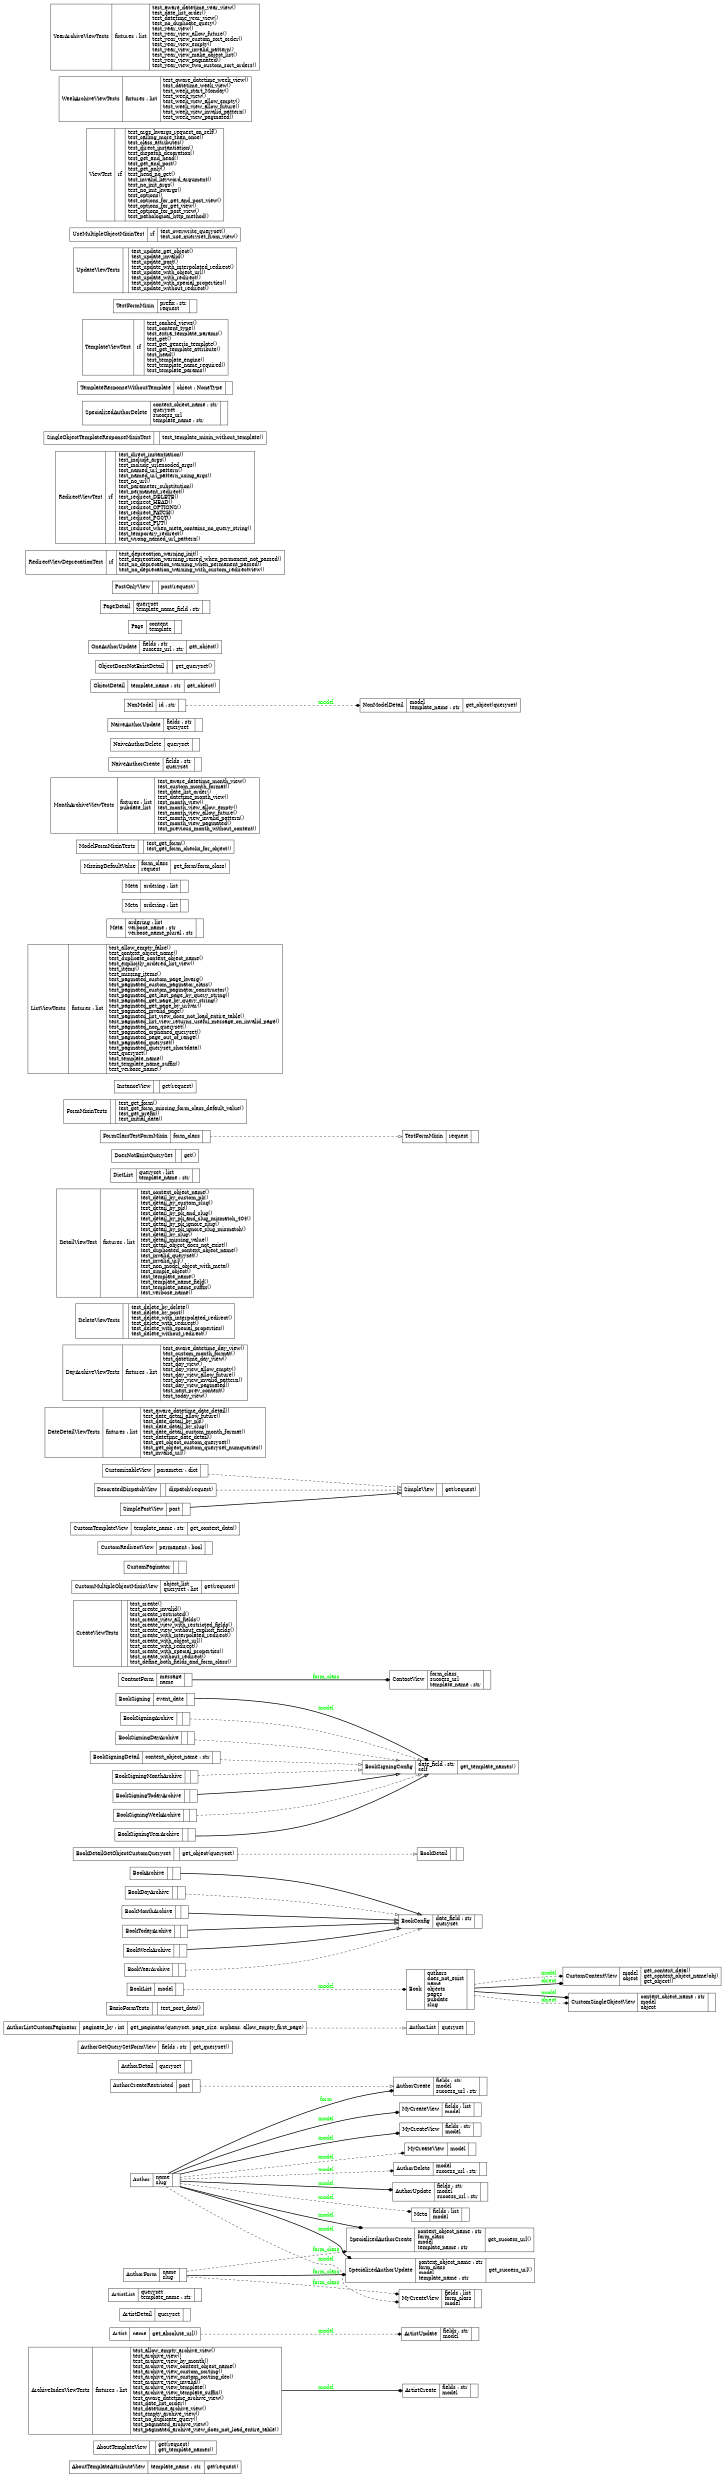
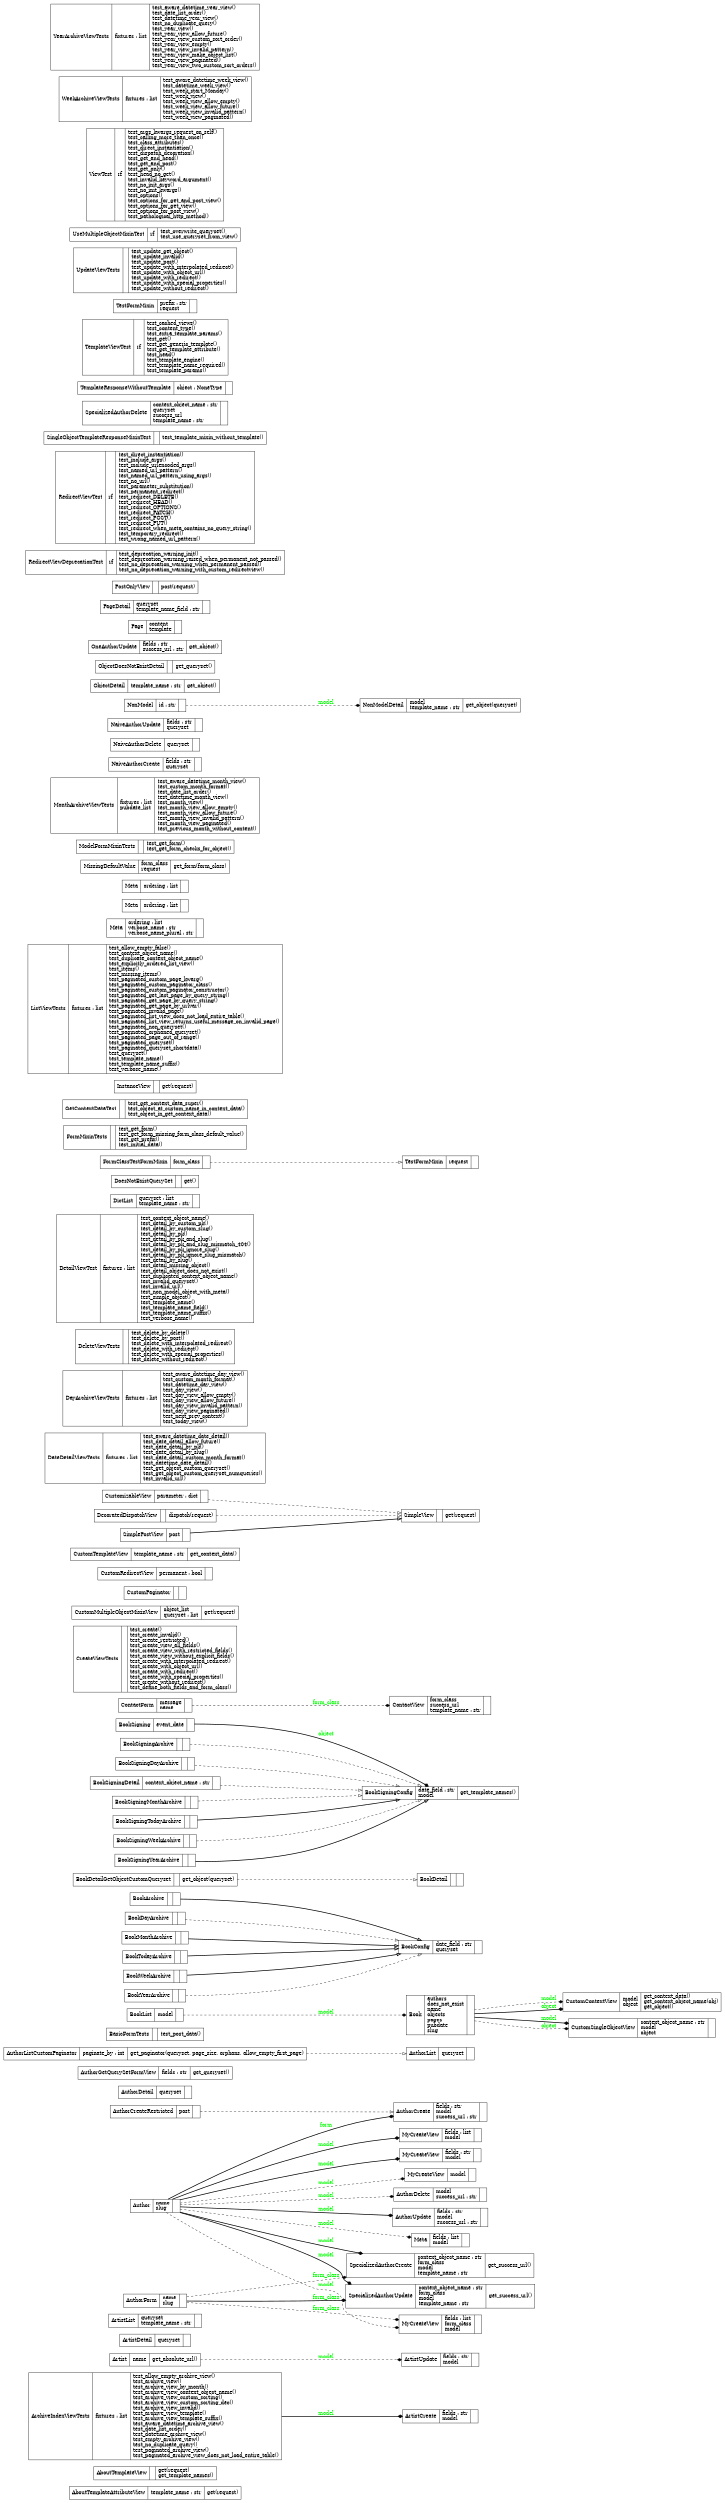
node "GetContextDataTest": added
node "DetailViewTest": text "test_detail_missing_value()" -> "test_detail_missing_object()"
edge "ContactForm" -> "ContactView": style bold -> dashed
edge "BookSigning" -> "BookSigningConfig": label "model" -> "object"
node "BookSigningConfig": text "self" -> "model"
